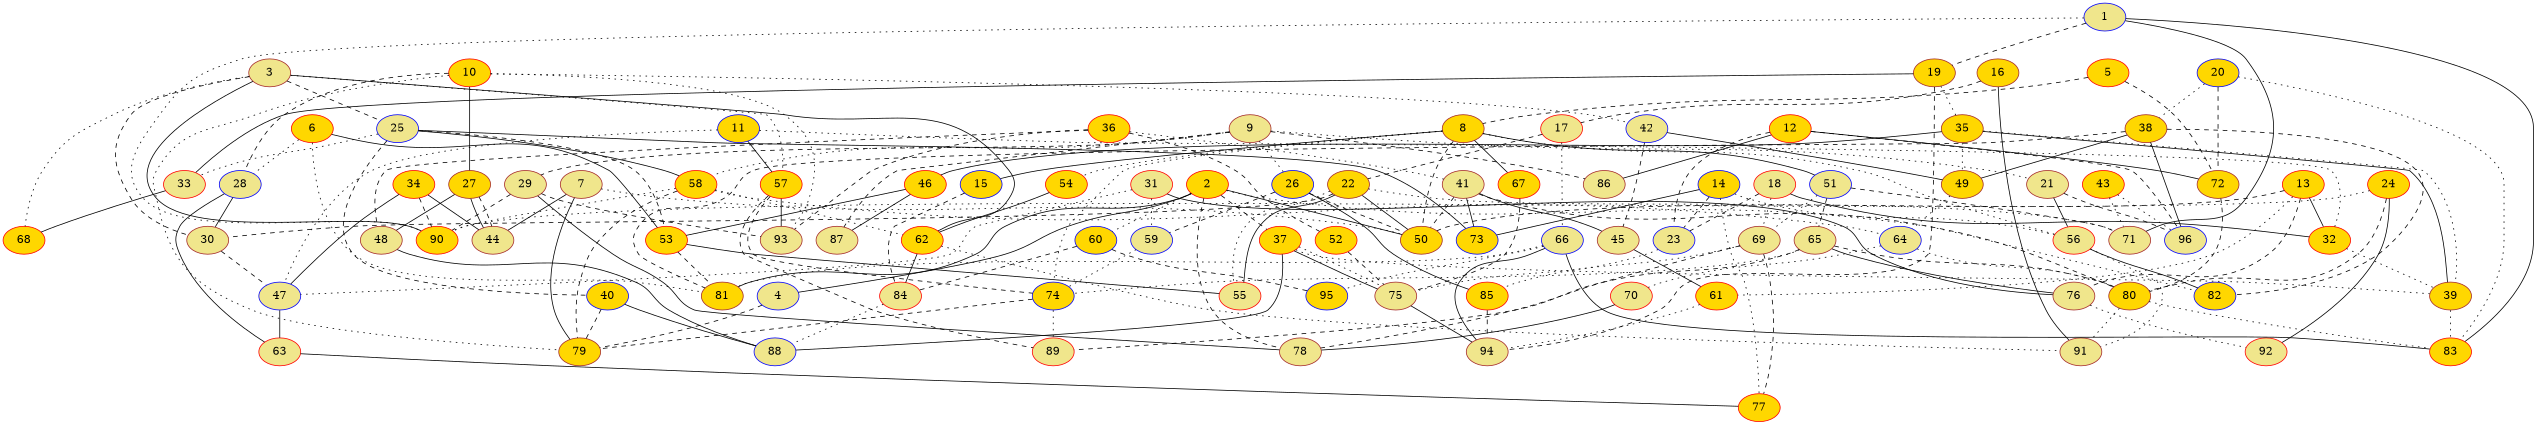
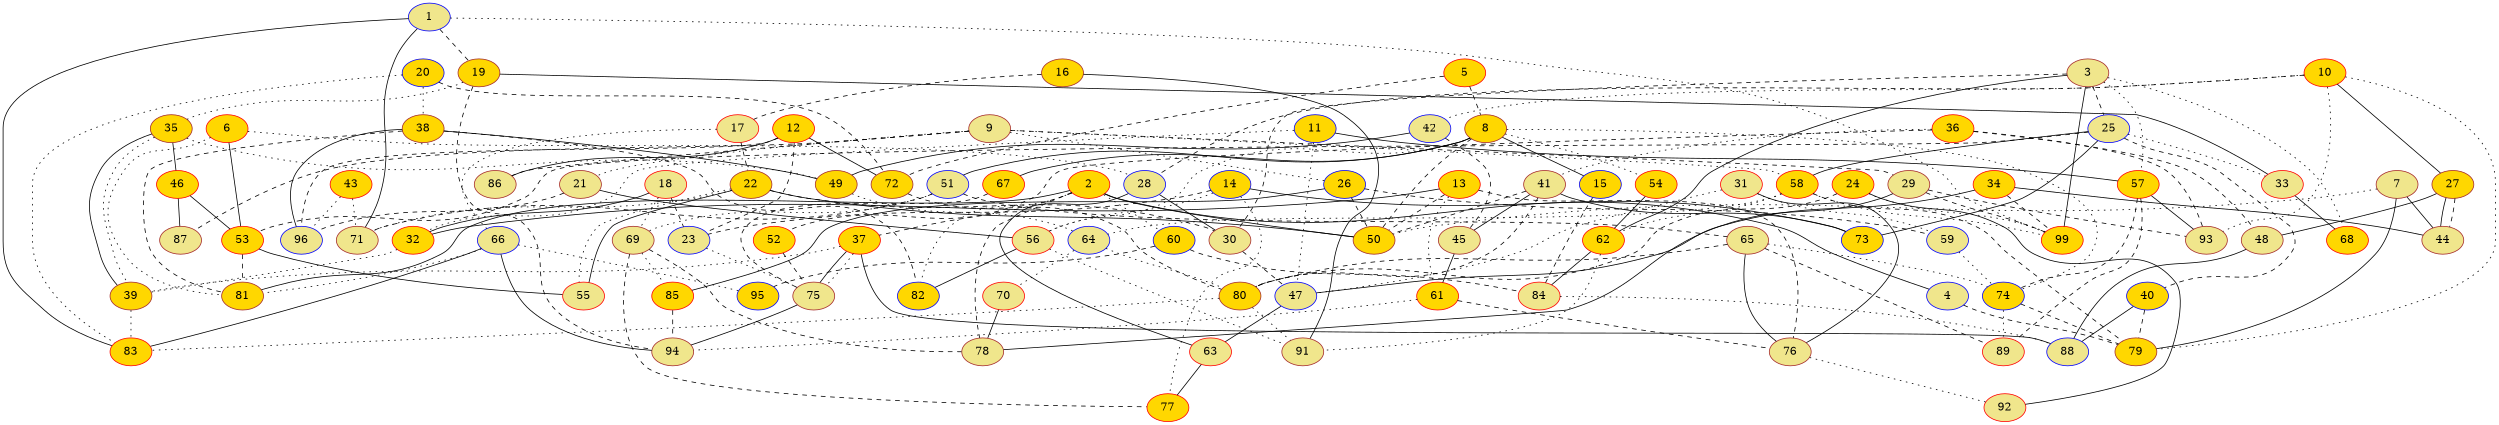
node "90": label "90" -> "99"
edge "61" -- "76": added
